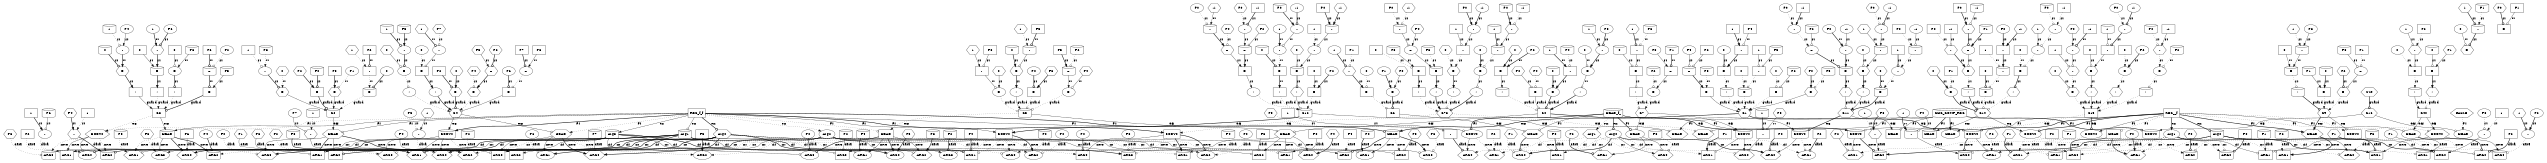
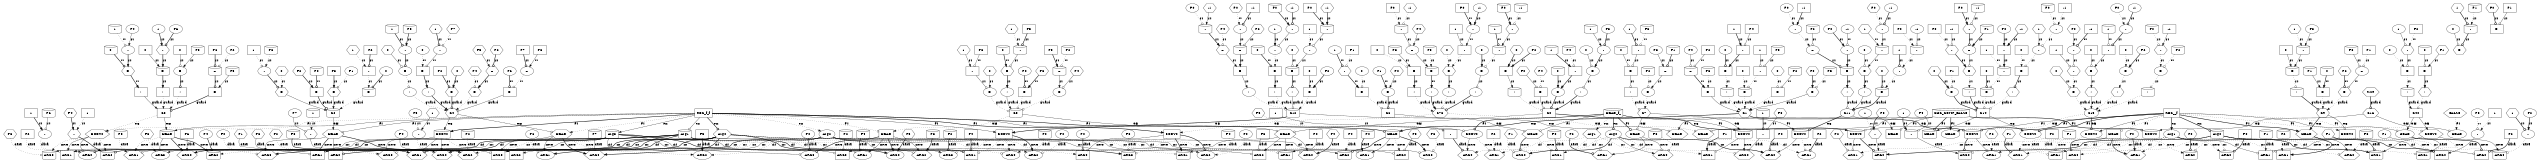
node "C11": shape hexagon -> ellipse
node "CHC_COMP_REC": label "CHC_COMP_REC" -> "CHC_COMP_FALSE"
node "C14": shape hexagon -> box
node "C15": shape box -> ellipse
